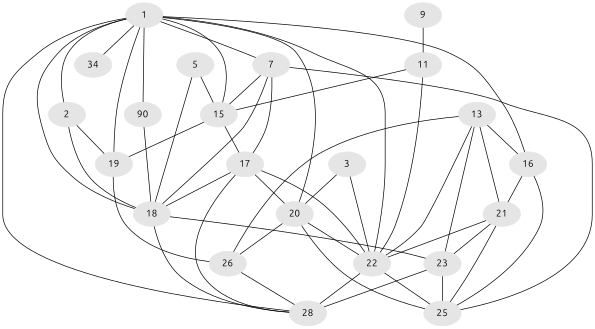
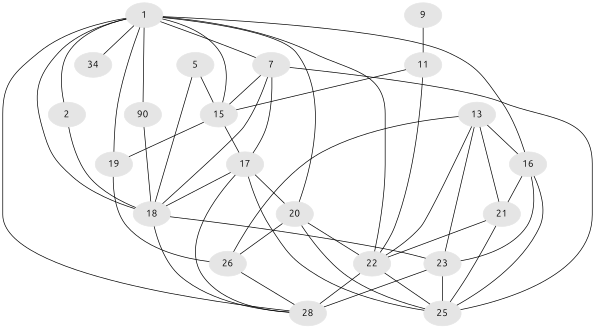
edge "2" -- "19": removed
node "3": removed
edge "17" -- "22": now "17" -- "25"
edge "21" -- "23": now "16" -- "23"
